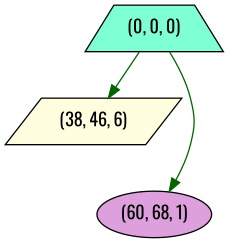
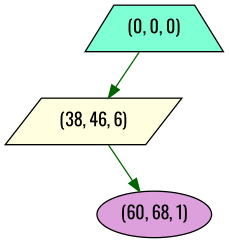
edge "(0, 0, 0)" -> "(60, 68, 1)": now "(38, 46, 6)" -> "(60, 68, 1)"
